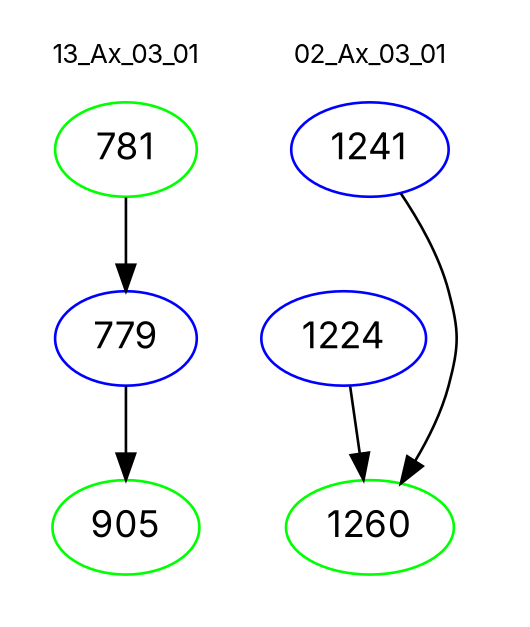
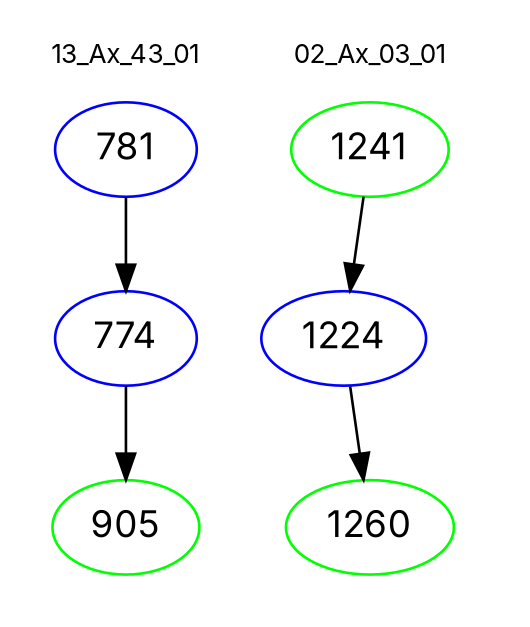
cluster "13_Ax_03_01": label "13_Ax_03_01" -> "13_Ax_43_01"
node "781": color green -> blue
node "1241": color blue -> green
edge "1241" -> "1260": now "1241" -> "1224"
node "779": label "779" -> "774"
